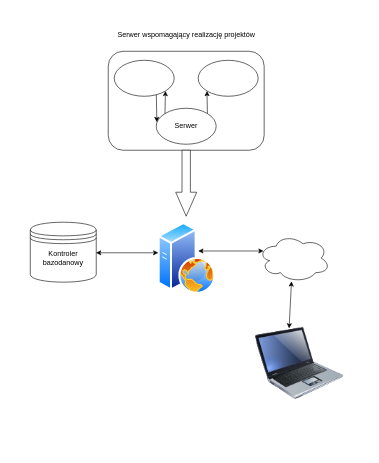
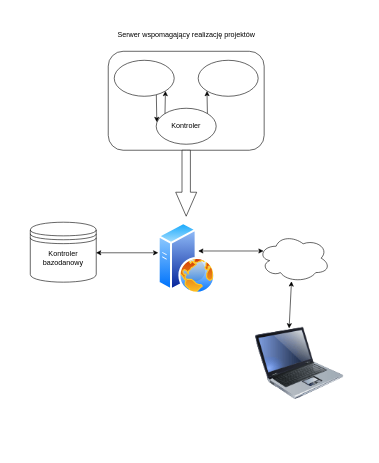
node "Serwer": label "Serwer" -> "Kontroler"
